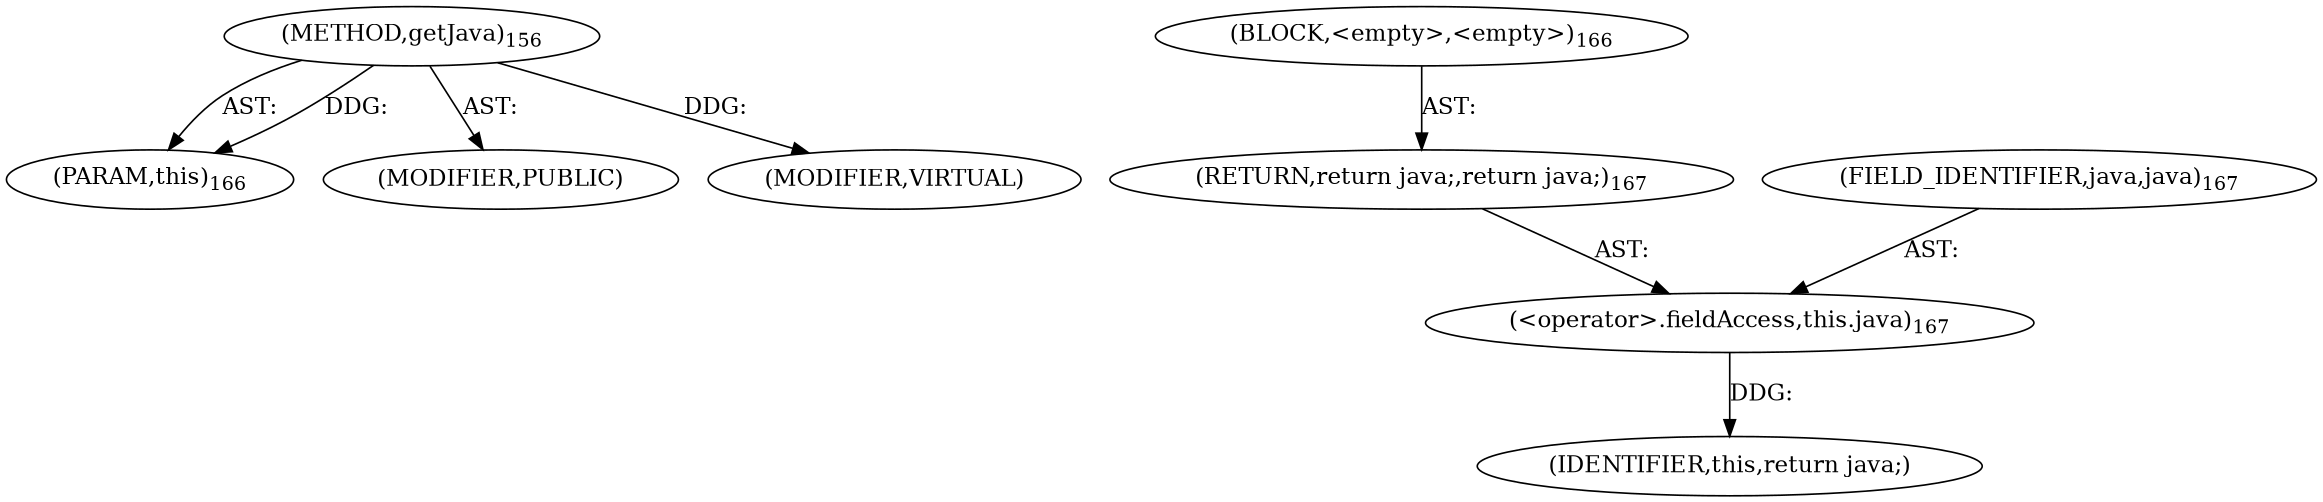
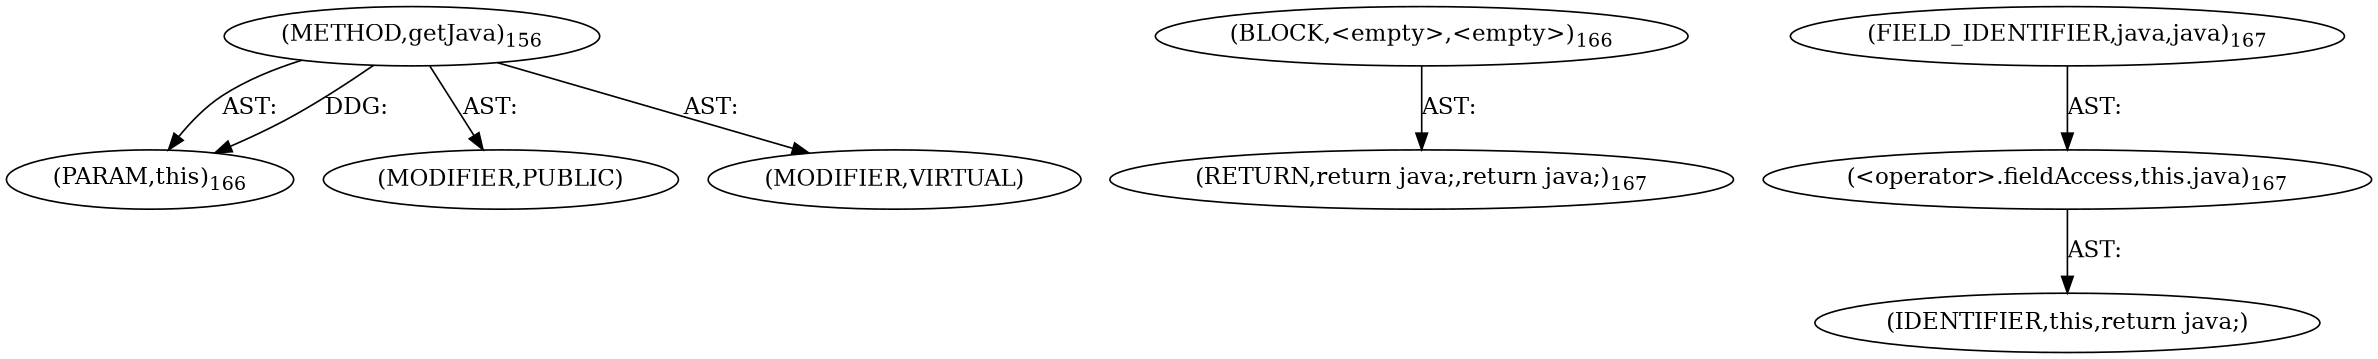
edge "(METHOD,getJava)" -> "(MODIFIER,VIRTUAL)": label "DDG: " -> "AST: "
edge "(RETURN,return java;,return java;)" -> "(<operator>.fieldAccess,this.java)": removed, label "AST:"
edge "(<operator>.fieldAccess,this.java)" -> "(IDENTIFIER,this,return java;)": label "DDG: " -> "AST: "
